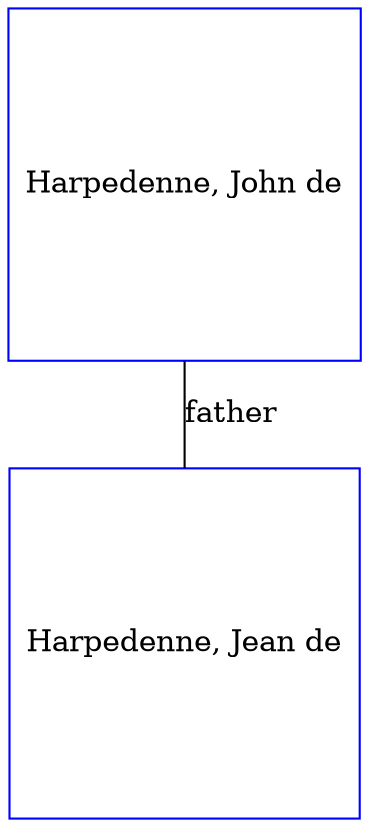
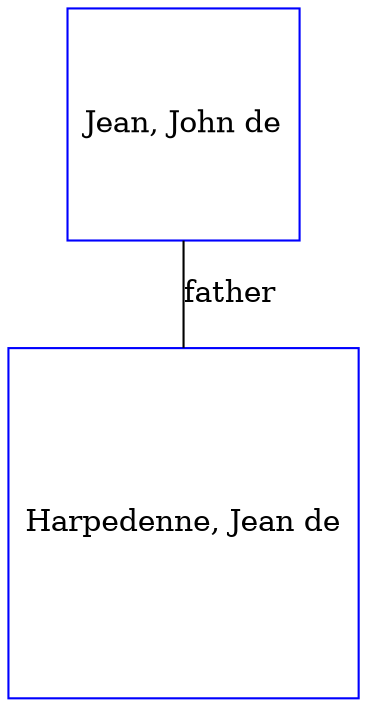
node "Harpedenne, John de": label "Harpedenne, John de" -> "Jean, John de"
